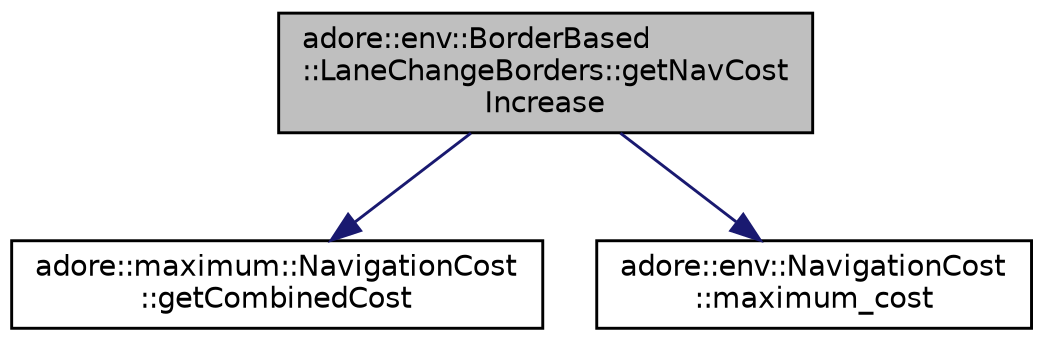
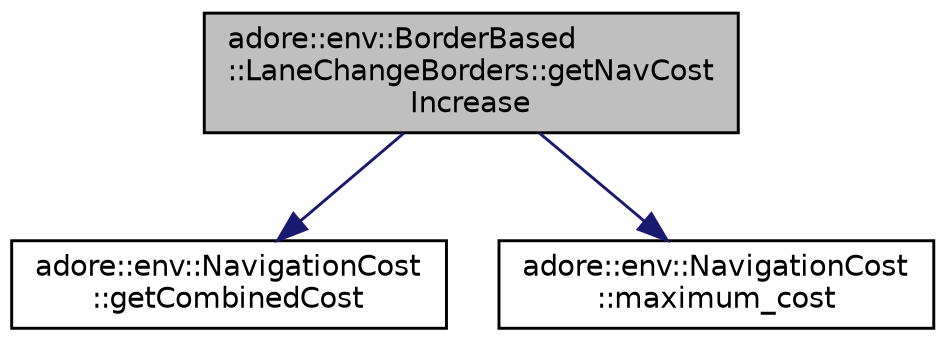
node "adore::maximum::NavigationCost ::getCombinedCost": label "adore::maximum::NavigationCost ::getCombinedCost" -> "adore::env::NavigationCost ::getCombinedCost"
